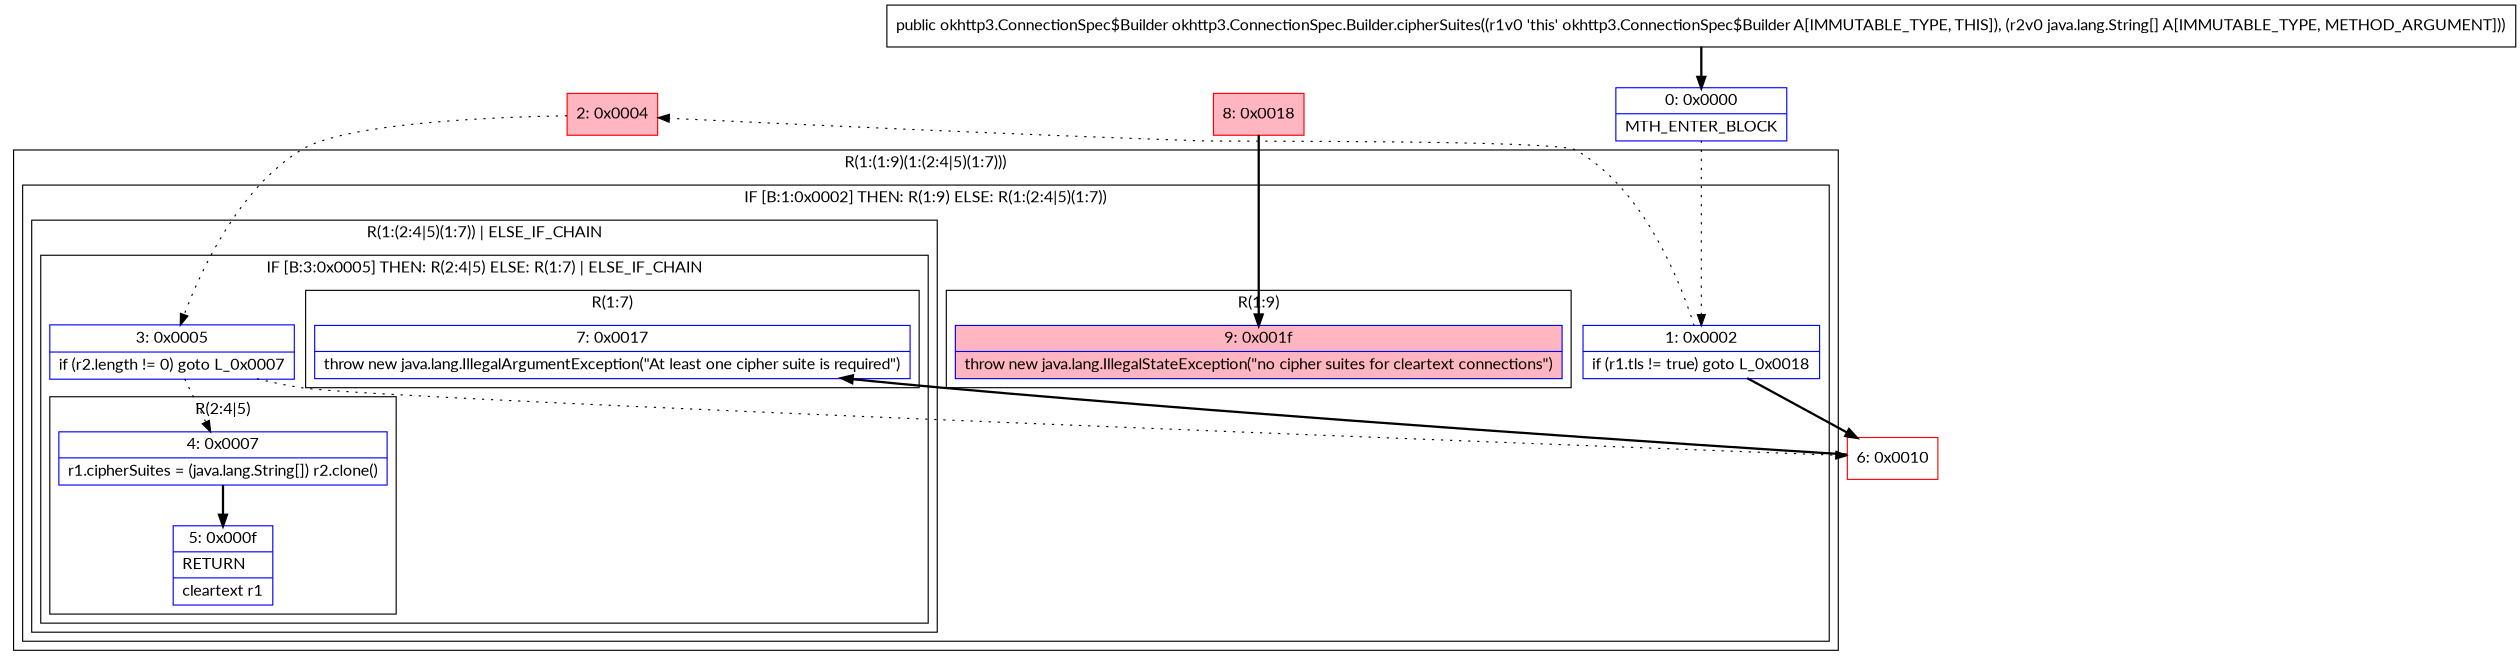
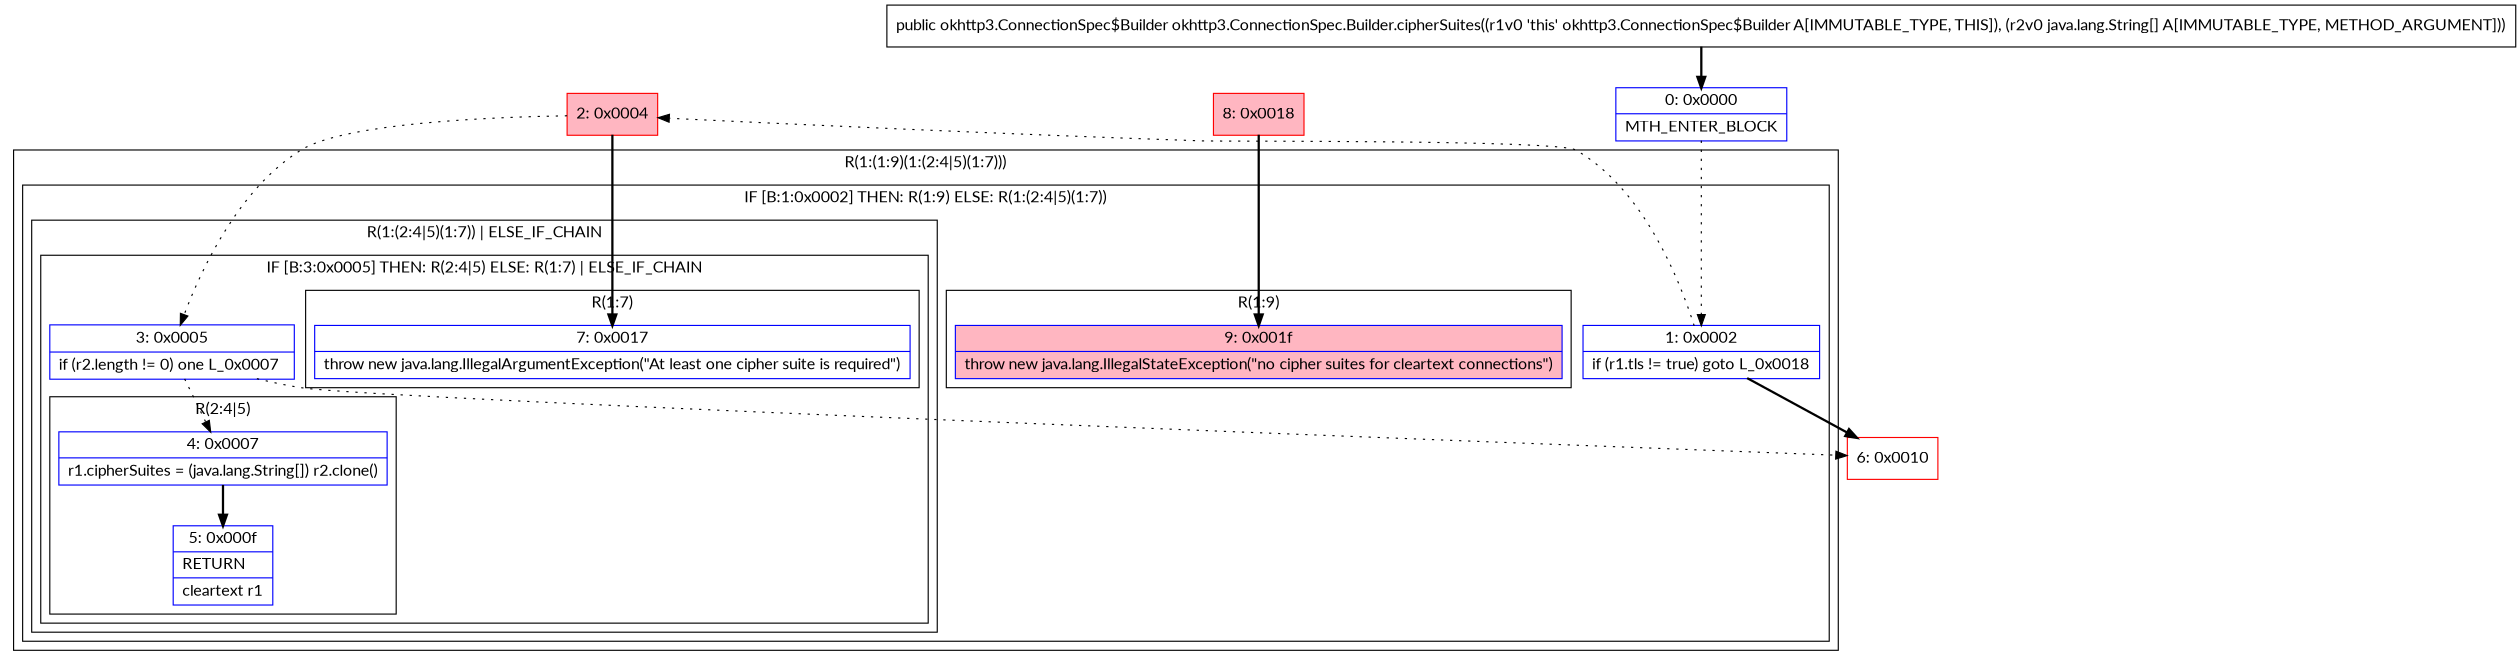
node "3: 0x0005": text "if (r2.length != 0) goto L_0x0007" -> "if (r2.length != 0) one L_0x0007"
edge "6: 0x0010" -> "7: 0x0017": now "2: 0x0004" -> "7: 0x0017"
